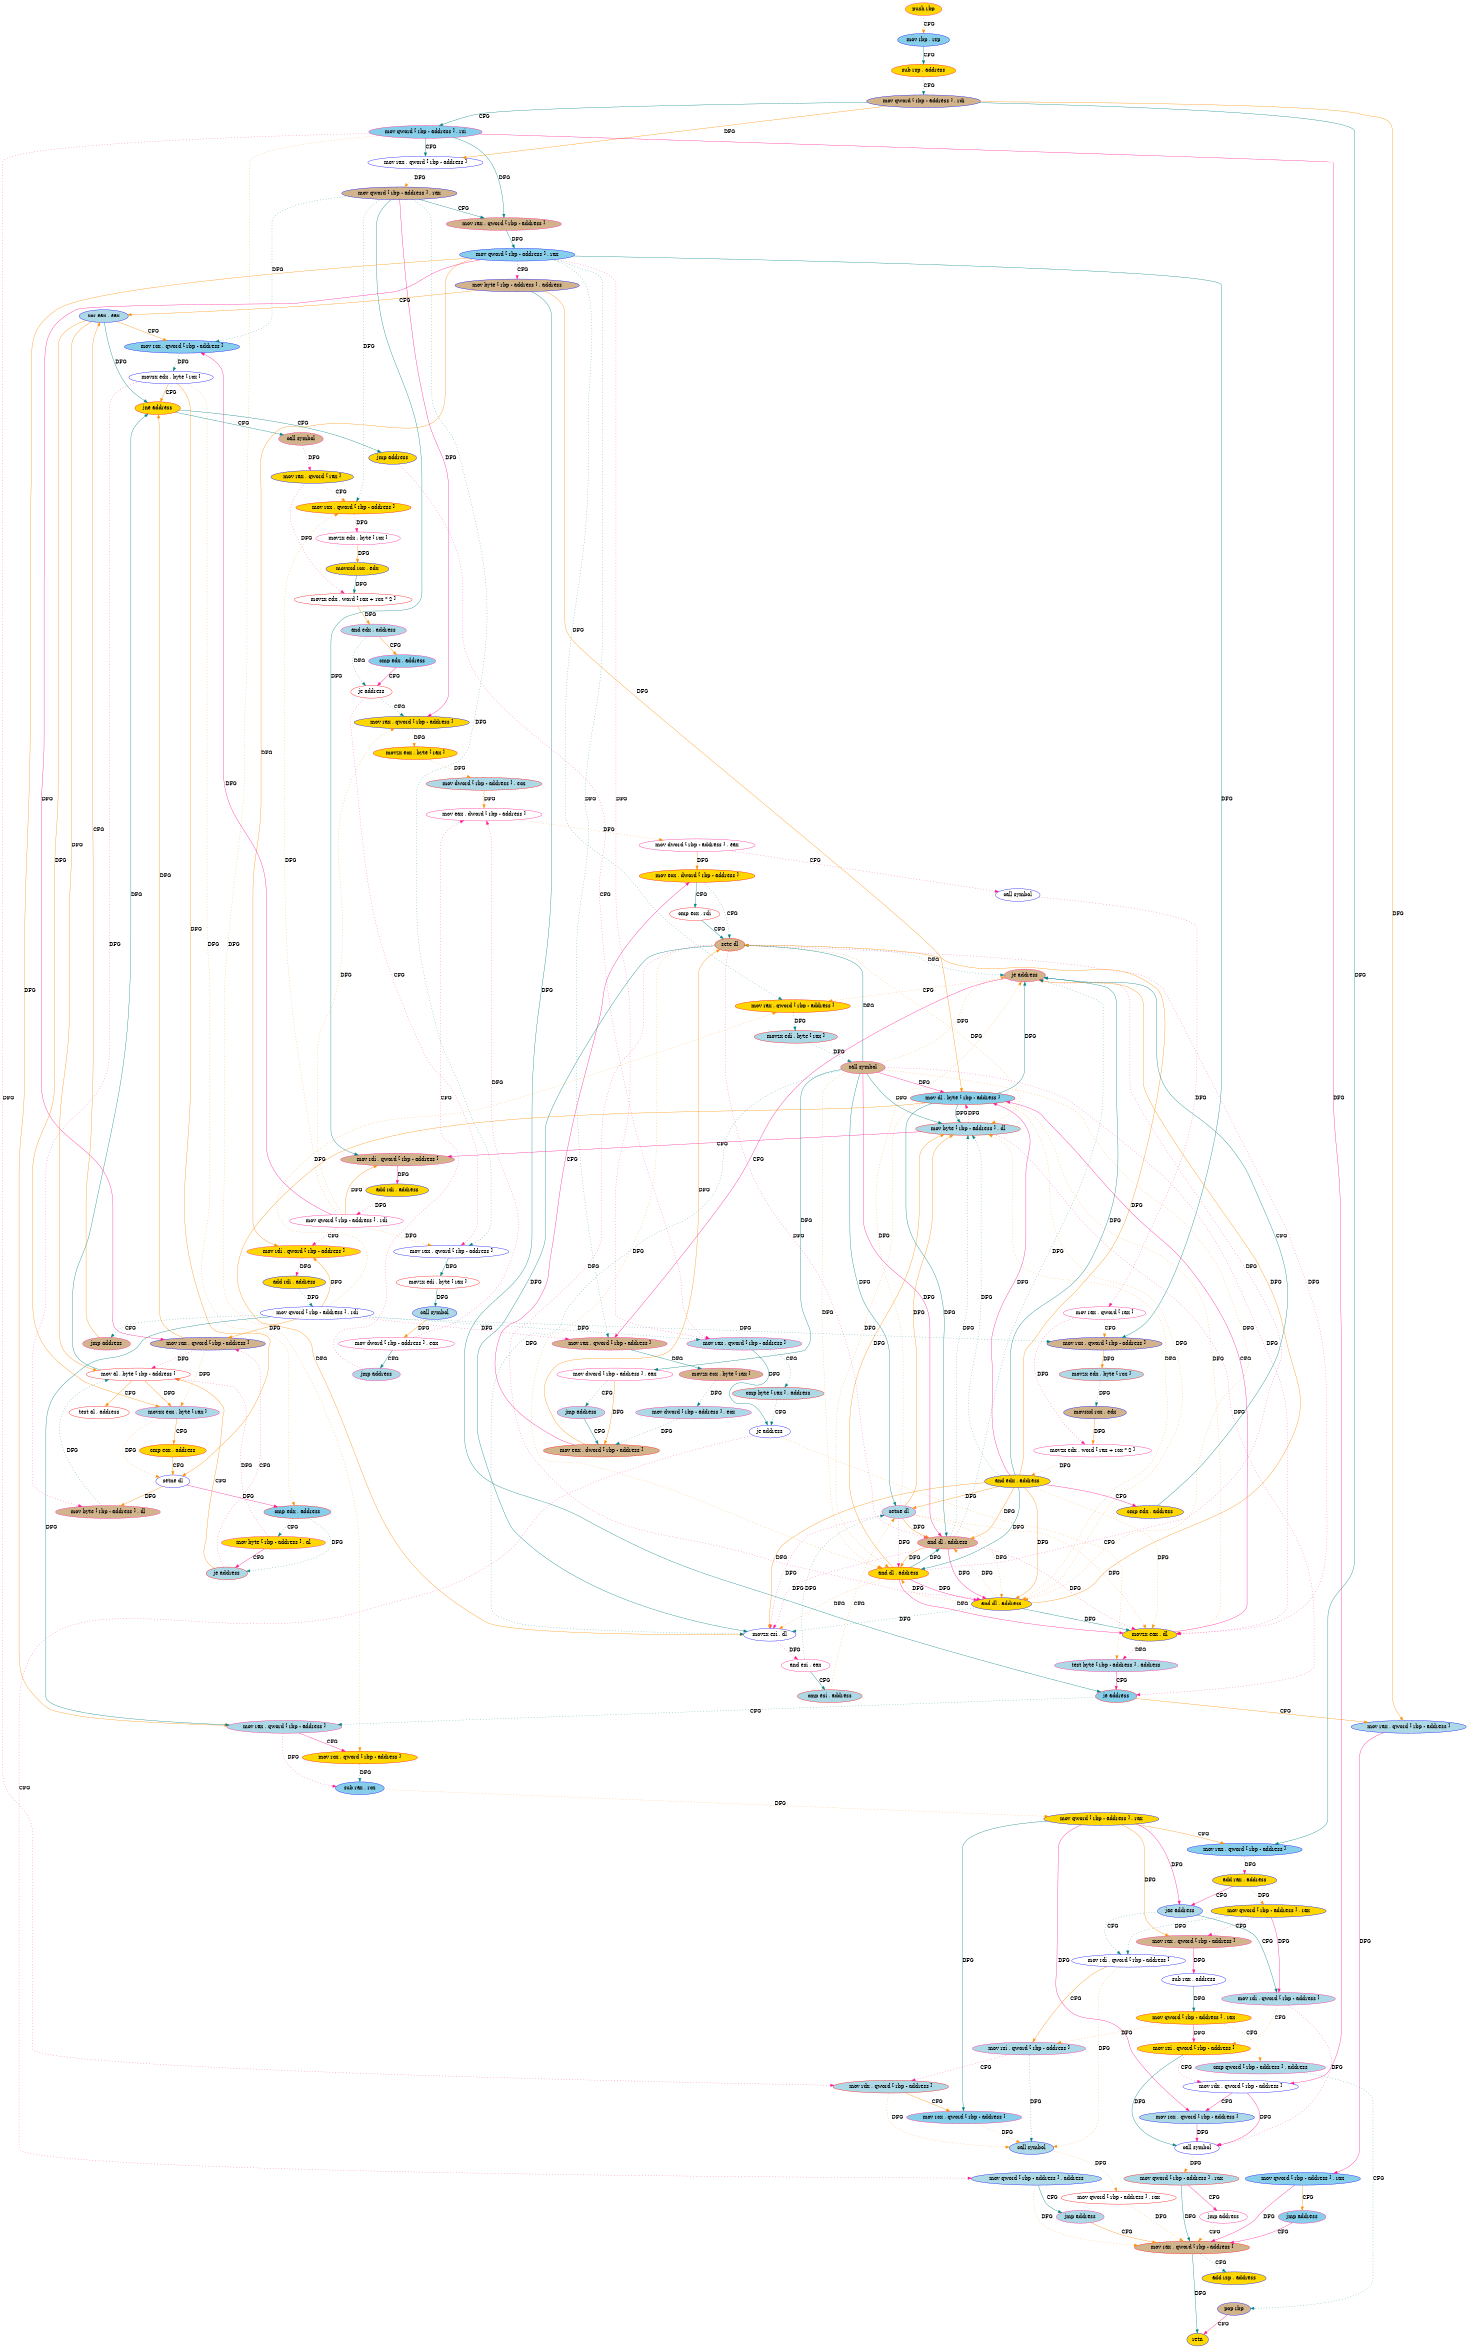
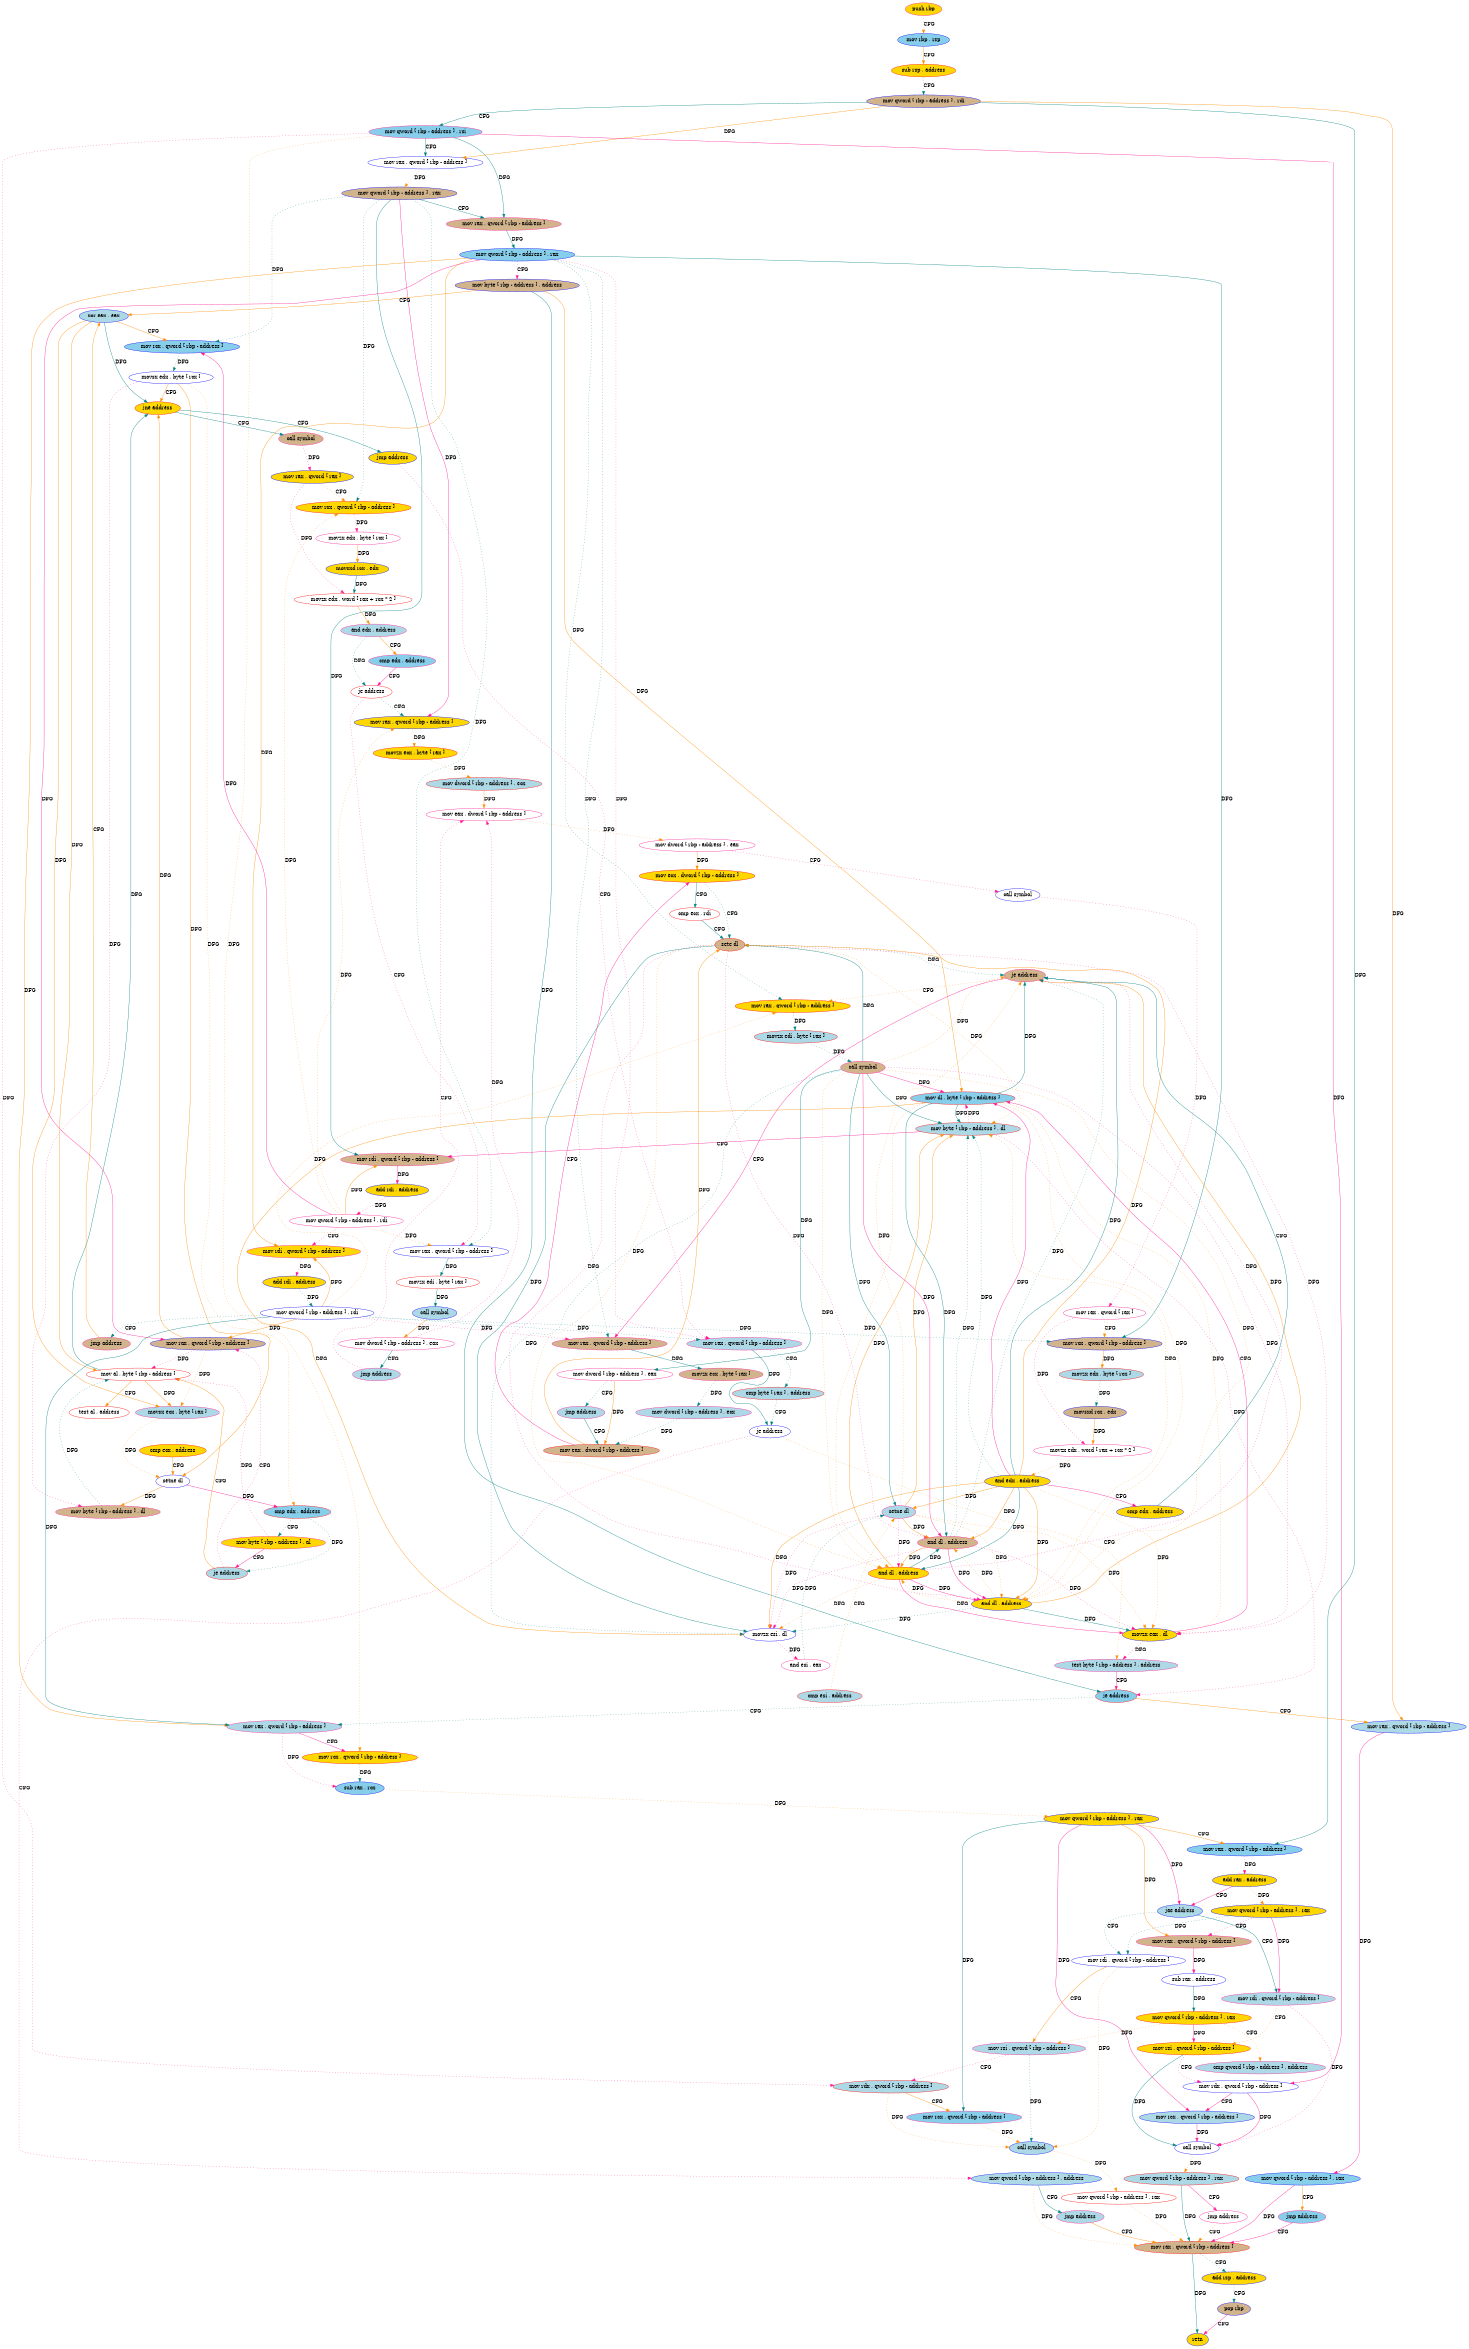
edge "mov rbp , rsp" -> "sub rsp , address": color teal -> darkorange
edge "movsx ecx , byte [ rax ]" -> "cmp ecx , address": removed, label "CFG"
edge "and esi , eax" -> "cmp esi , address": removed, label "CFG"
edge "cmp qword [ rbp - address ] , address" -> "pop rbp": now "add rsp , address" -> "pop rbp"
